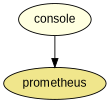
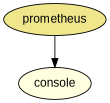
edge "console" -> "prometheus": reversed
